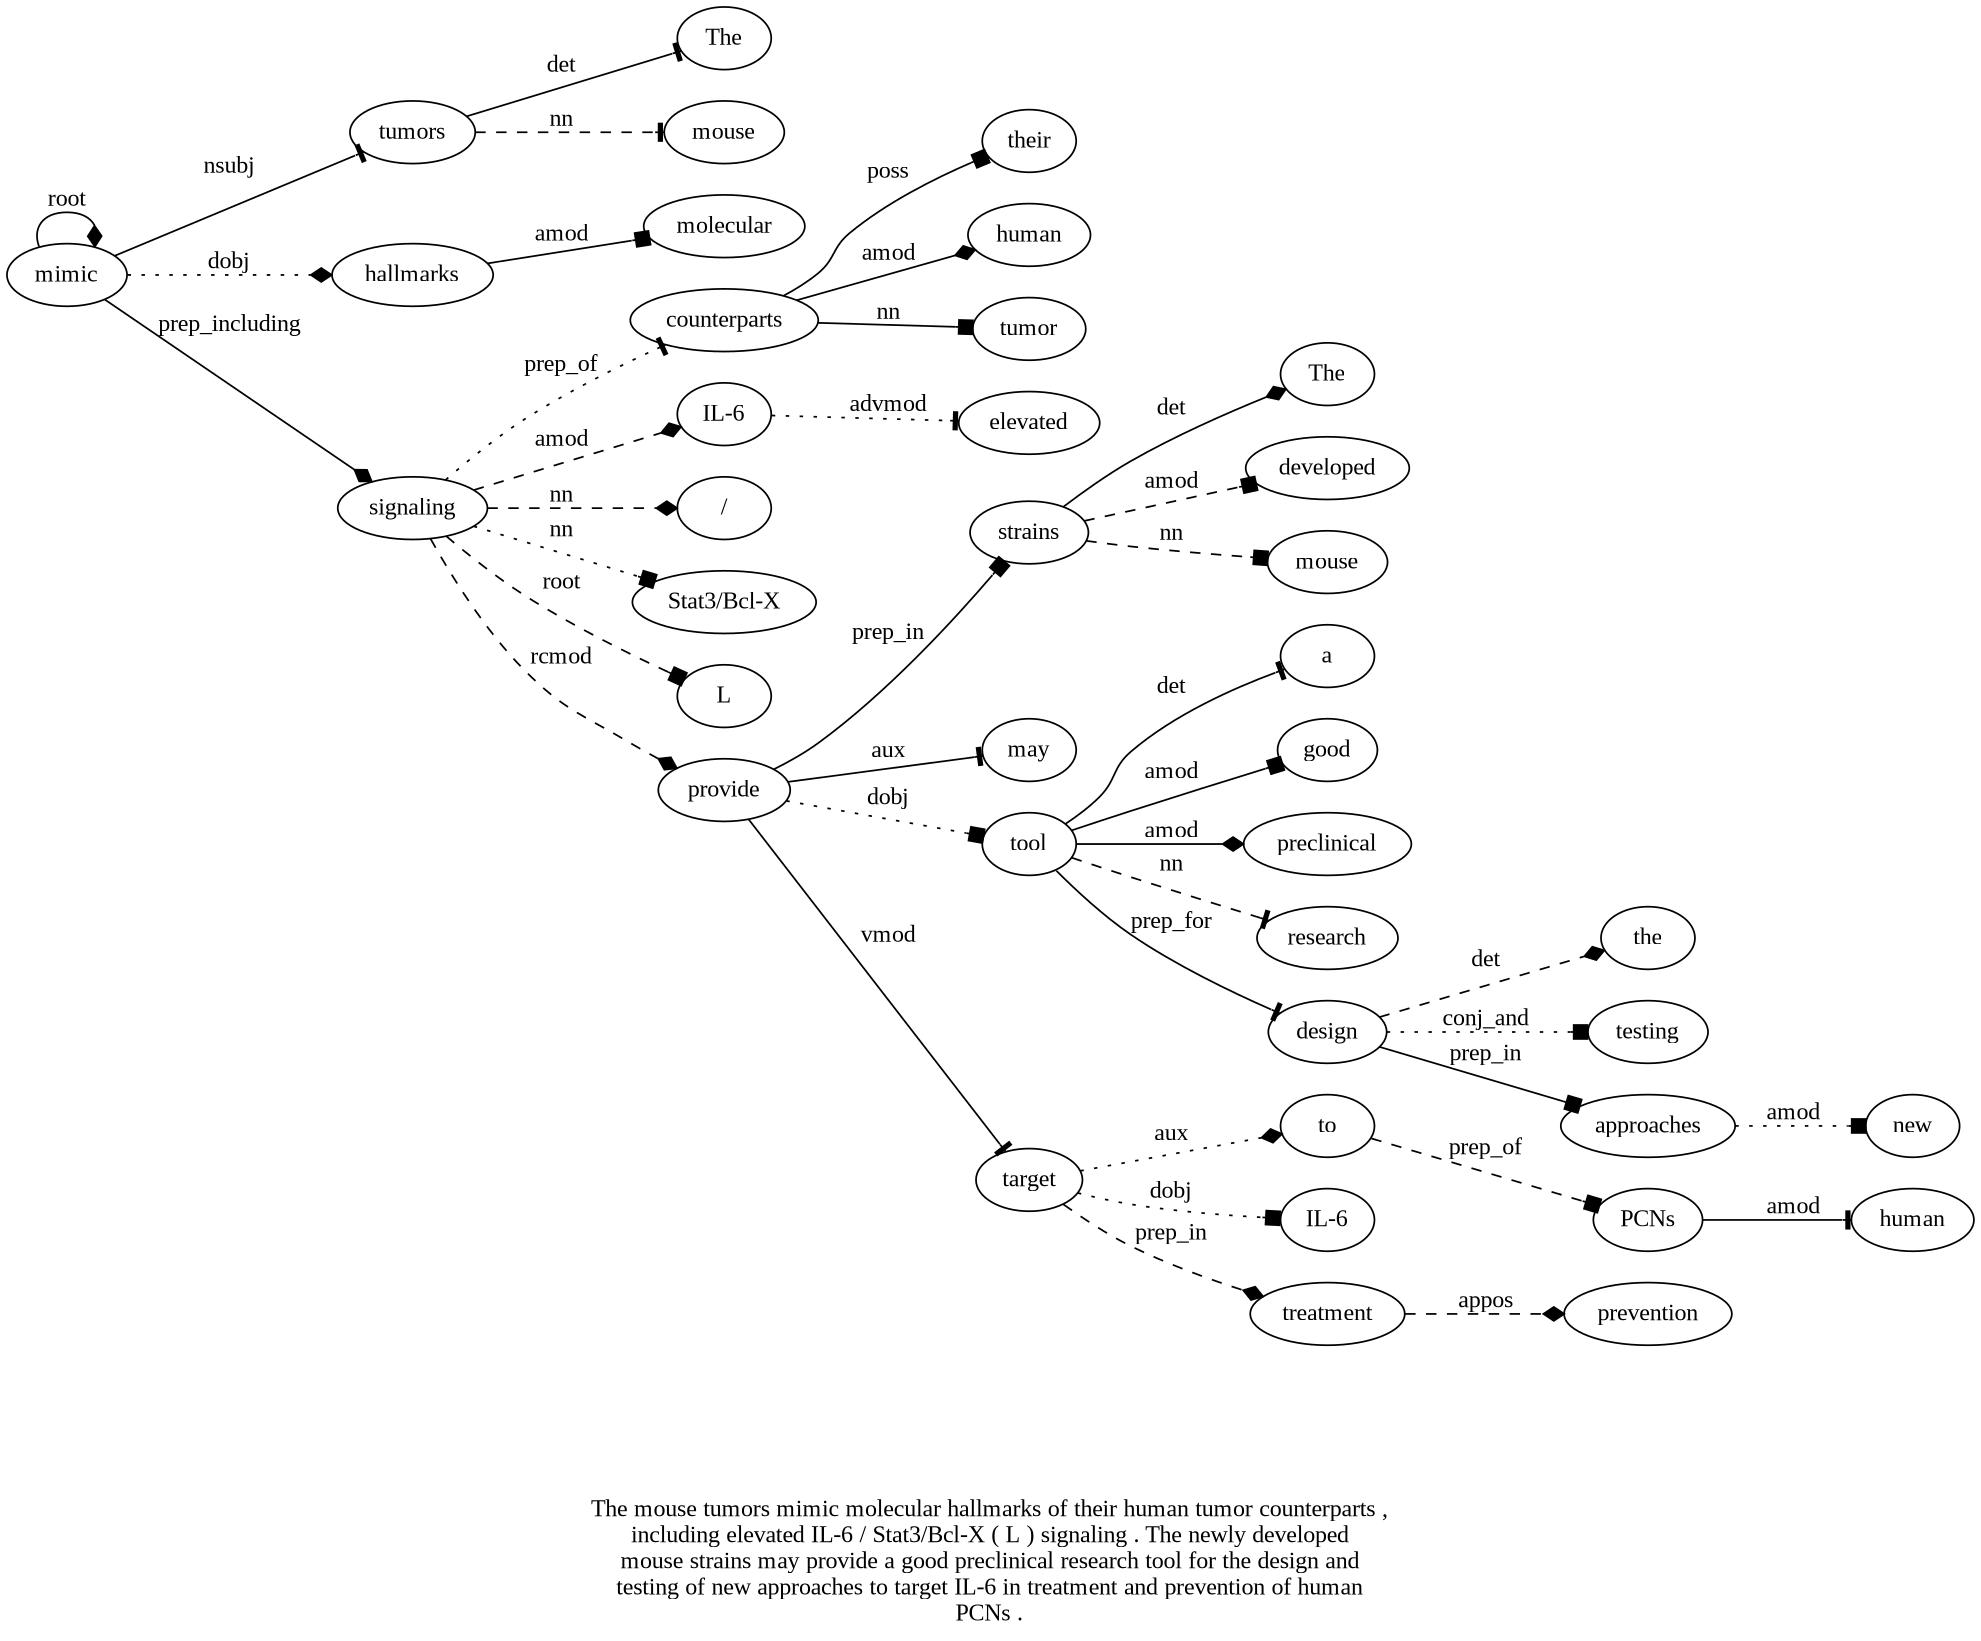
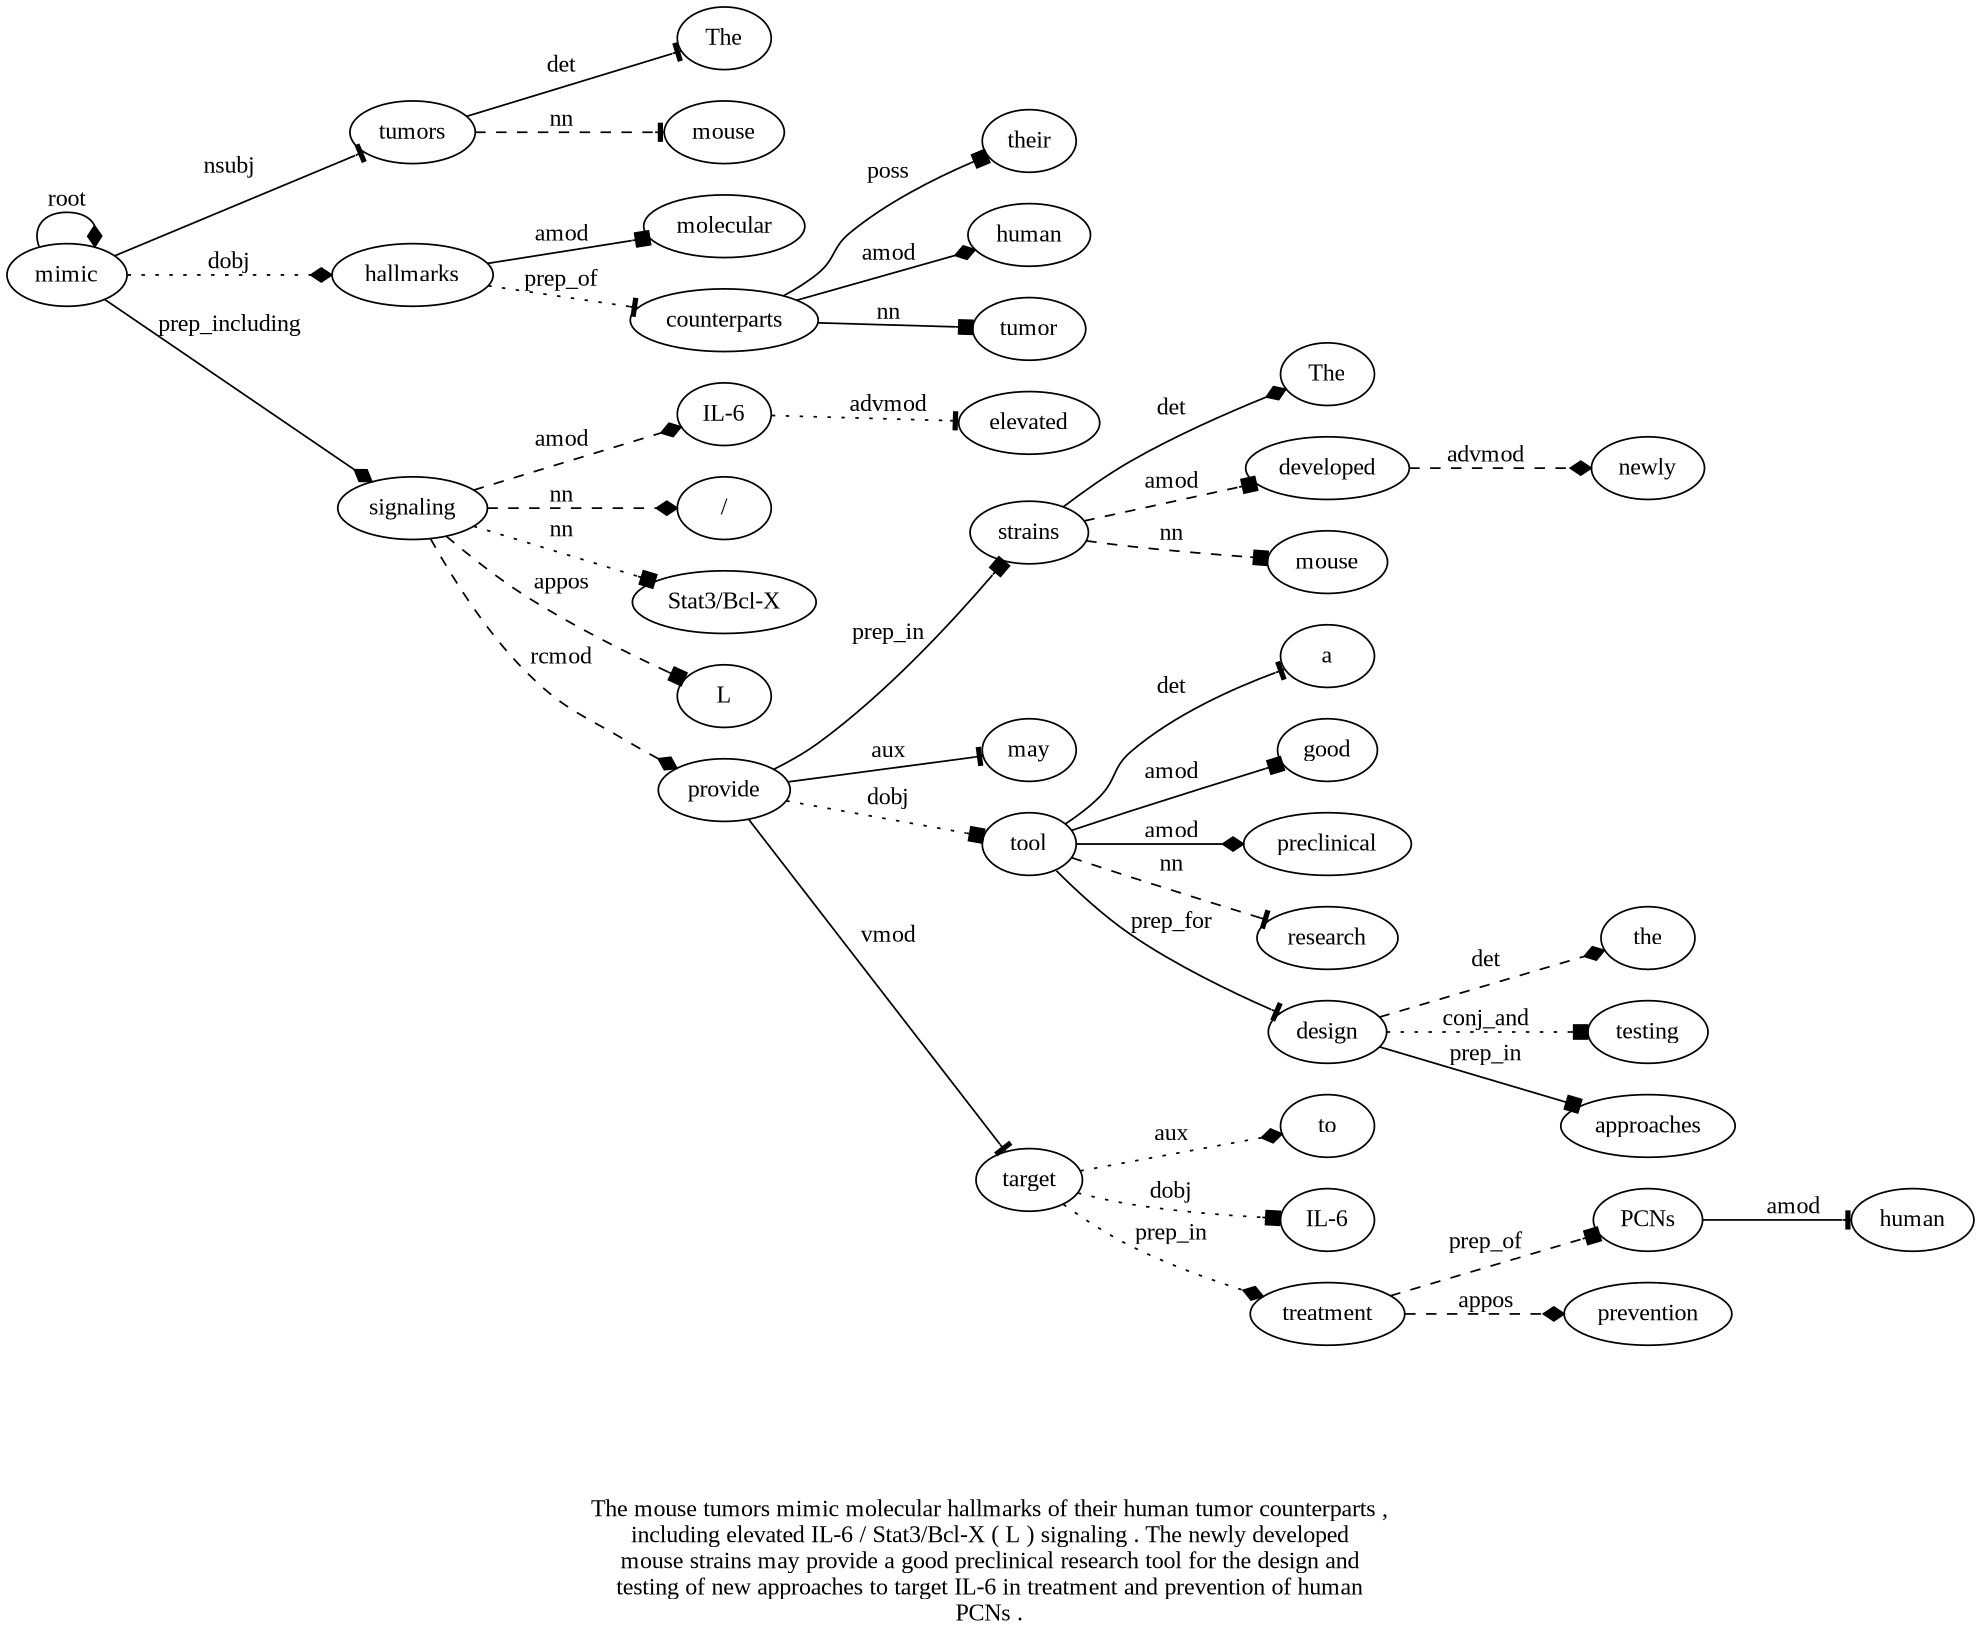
edge "signaling" -> "counterparts": now "hallmarks" -> "counterparts"
node "newly": added
edge "signaling" -> "L": label "root" -> "appos"
node "new": removed
edge "to" -> "PCNs": now "treatment" -> "PCNs"
edge "target" -> "treatment": style dashed -> dotted
